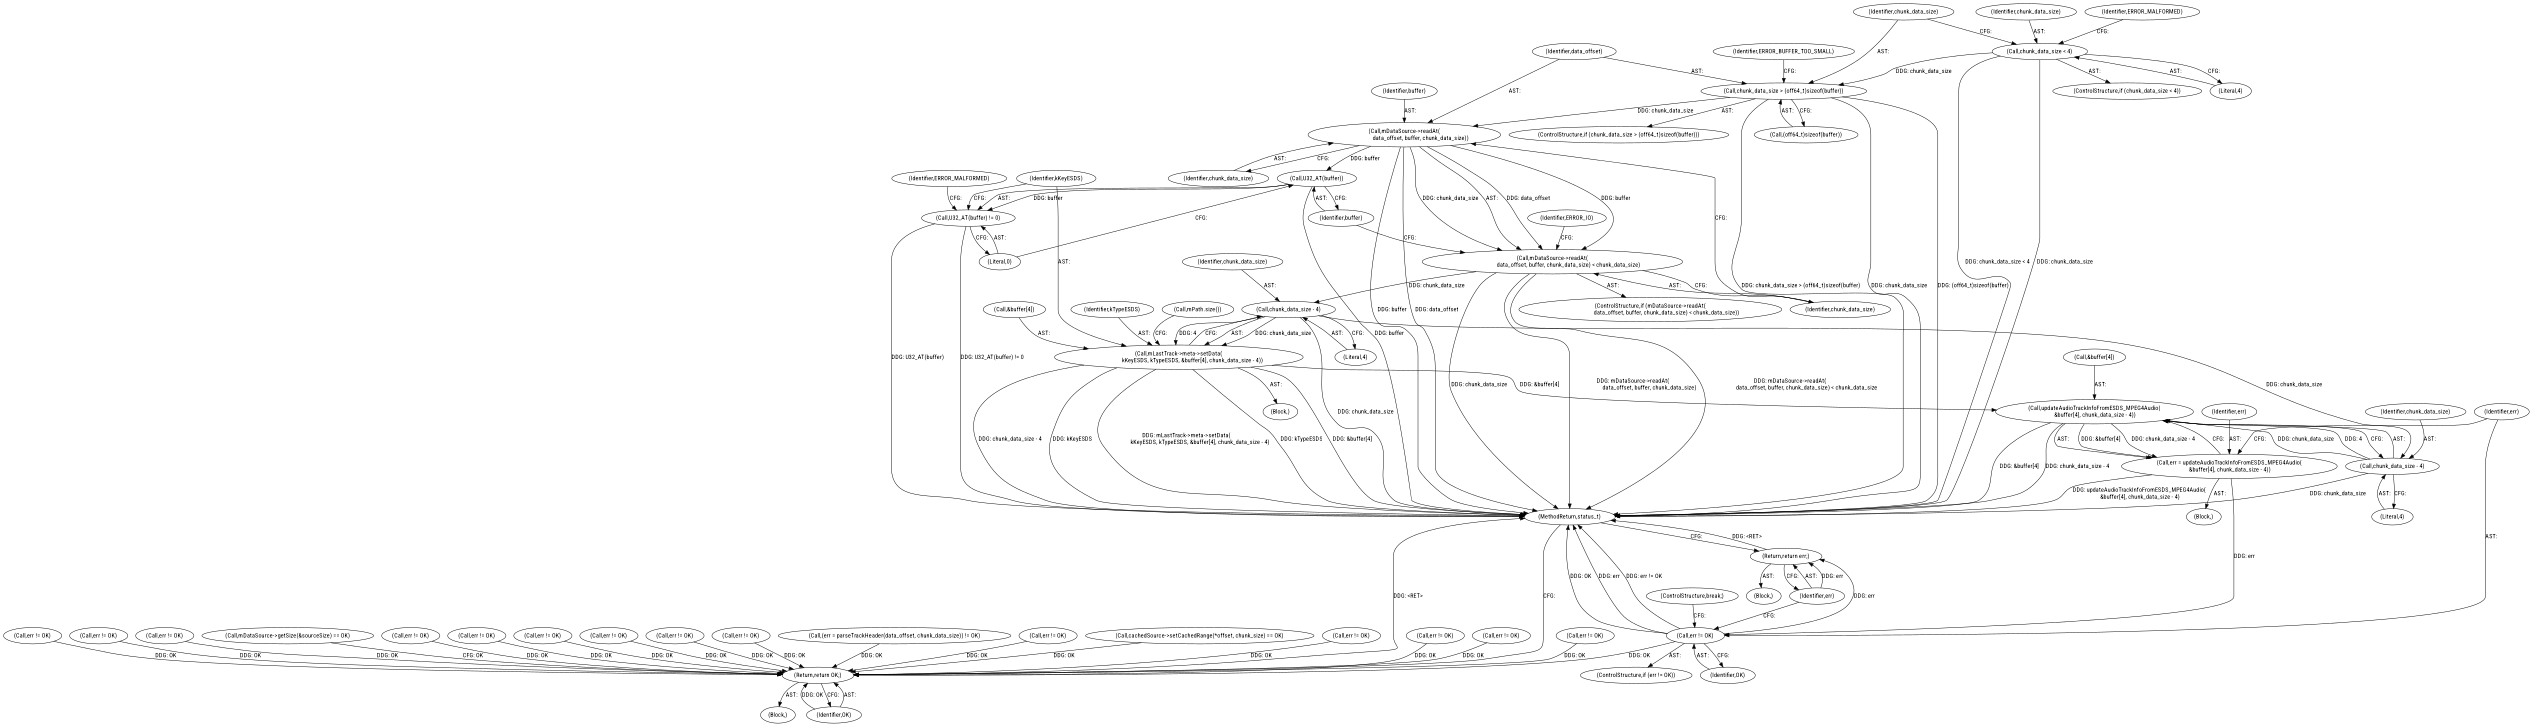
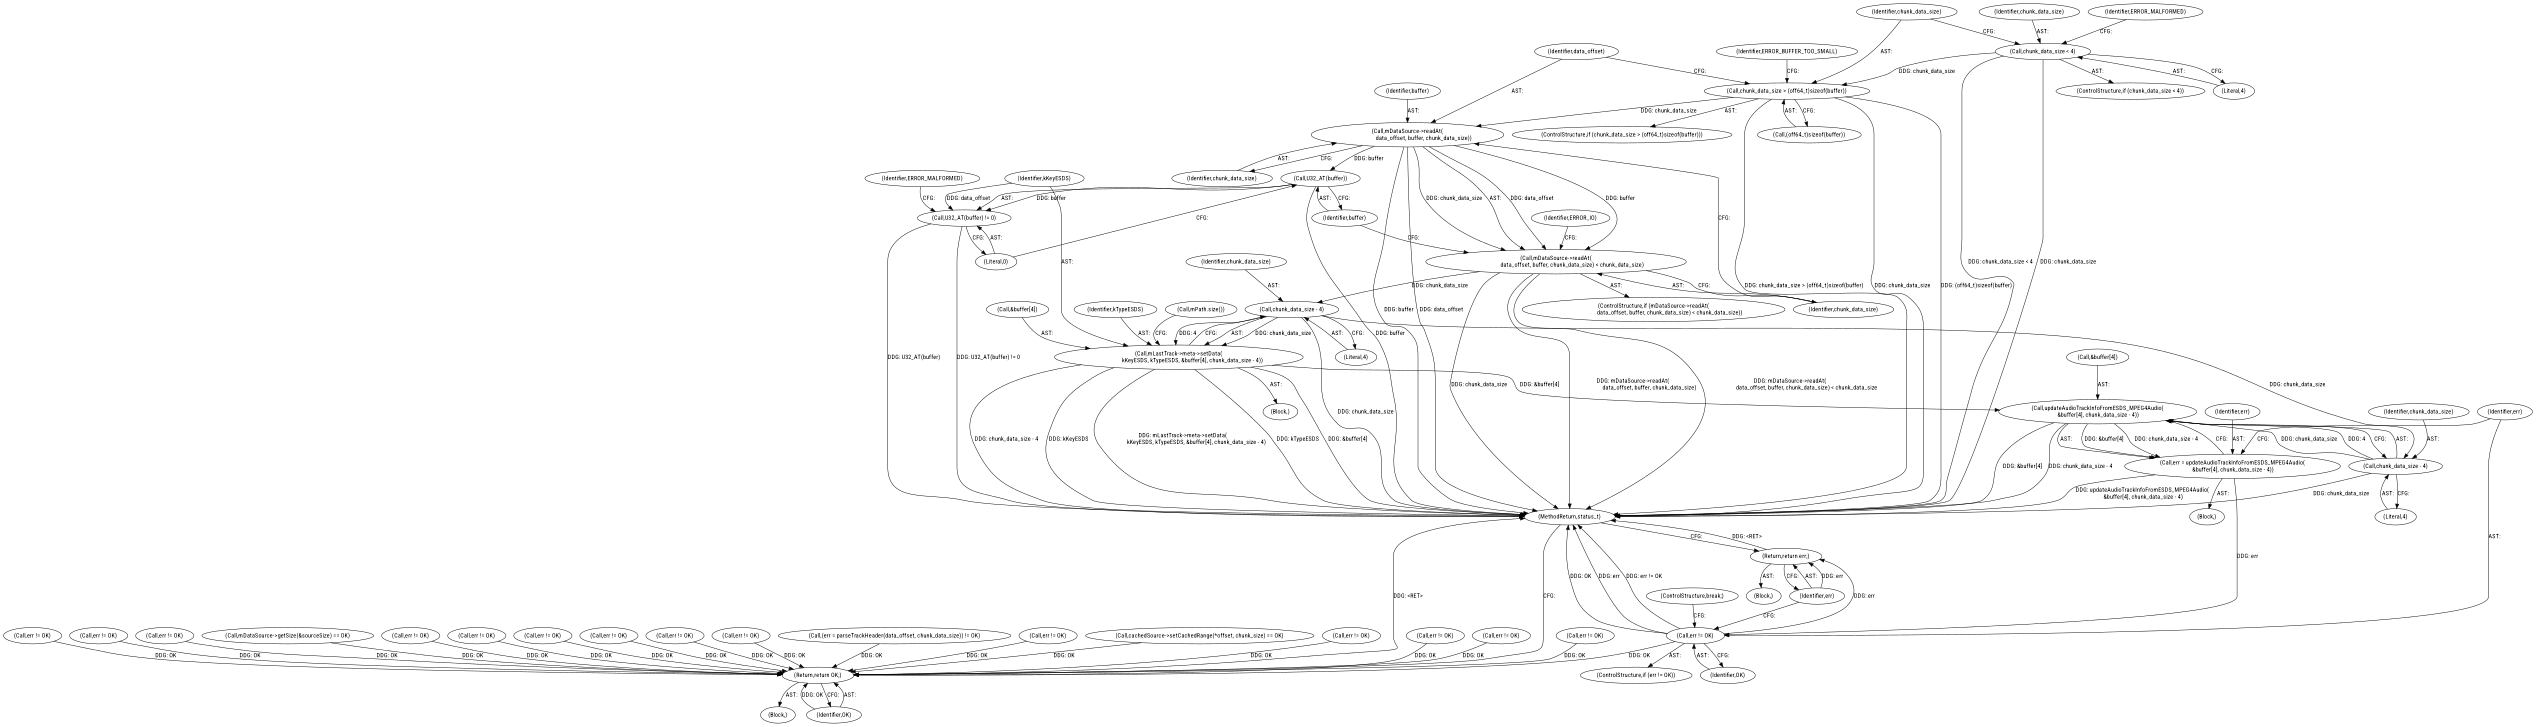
edge "(Identifier,data_offset)" -> "(Call,chunk_data_size > (off64_t)sizeof(buffer))": label "AST: " -> "CFG: "
edge "(Identifier,kKeyESDS)" -> "(Call,U32_AT(buffer) != 0)": label "CFG: " -> "DDG: data_offset"
edge "(Call,mDataSource->getSize(&sourceSize) == OK)" -> "(Return,return OK;)": label "CFG: OK" -> "DDG: OK"
